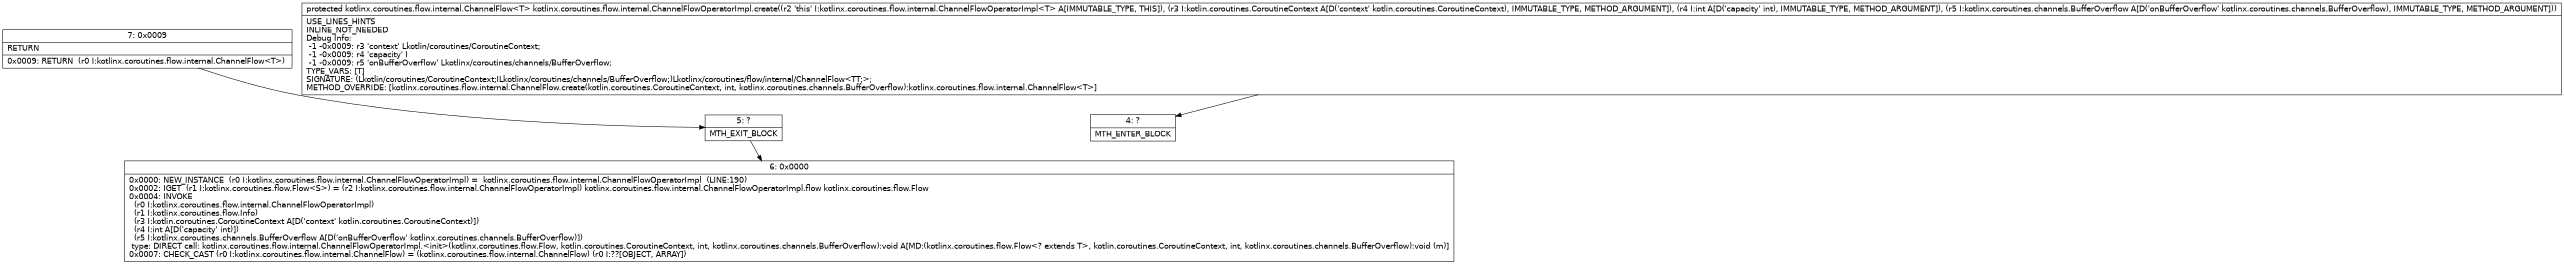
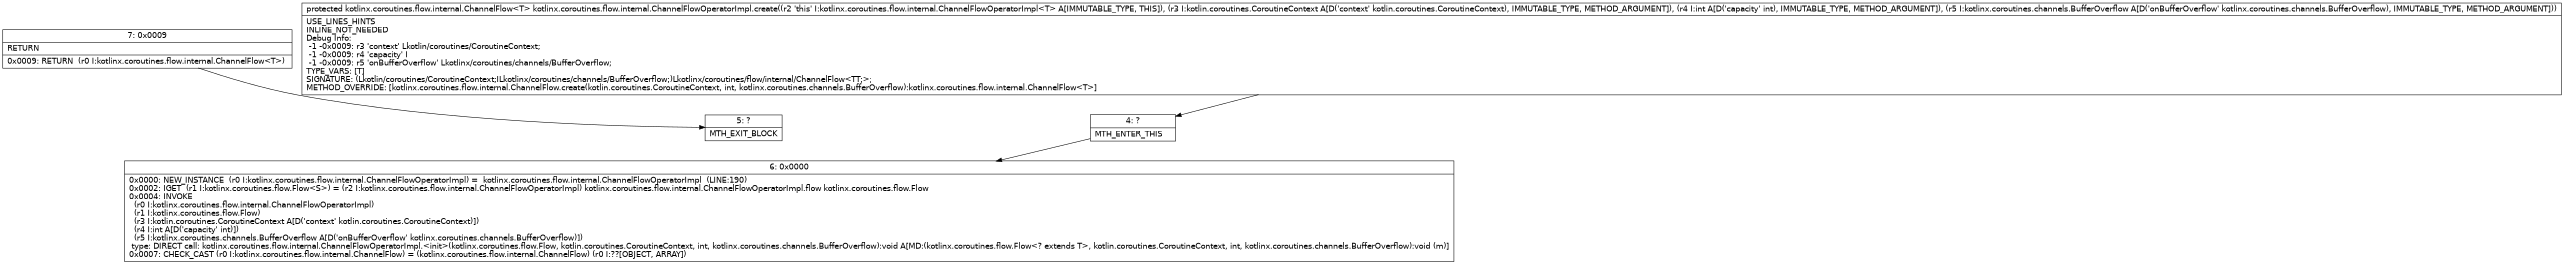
node "4: ?": text "MTH_ENTER_BLOCK" -> "MTH_ENTER_THIS"
edge "5: ?" -> "6: 0x0000": now "4: ?" -> "6: 0x0000"
node "6: 0x0000": text "(r1 I:kotlinx.coroutines.flow.Info)" -> "(r1 I:kotlinx.coroutines.flow.Flow)"
